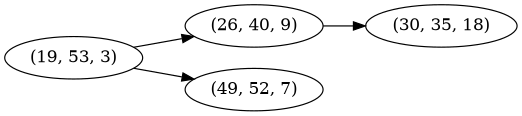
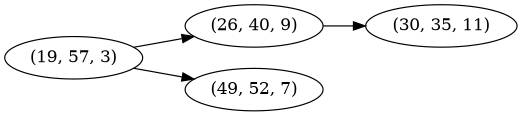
node "(30, 35, 18)": label "(30, 35, 18)" -> "(30, 35, 11)"
node "(19, 53, 3)": label "(19, 53, 3)" -> "(19, 57, 3)"
